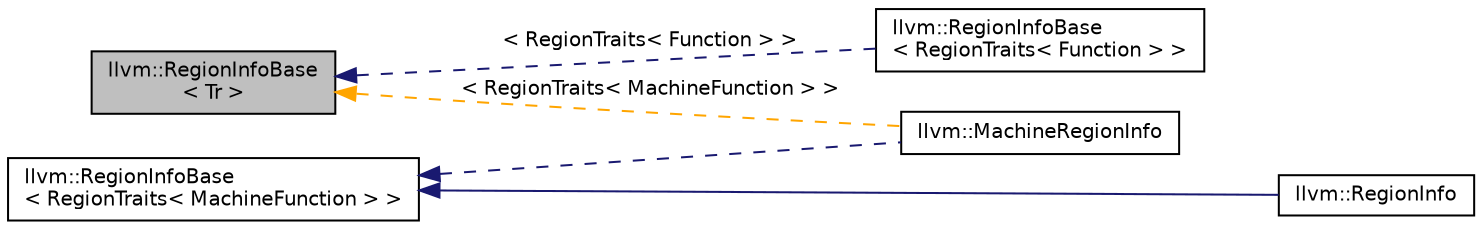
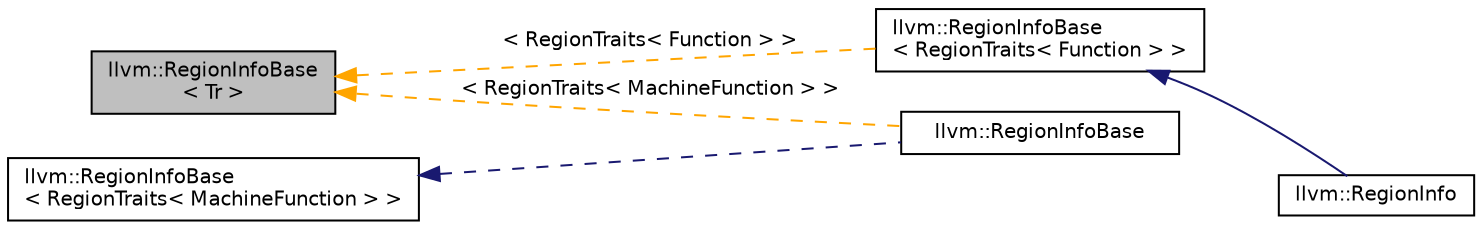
edge "llvm::RegionInfoBase < RegionTraits< Function > >" -> "llvm::RegionInfoBase < Tr >": color midnightblue -> orange
node "llvm::MachineRegionInfo": label "llvm::MachineRegionInfo" -> "llvm::RegionInfoBase"
edge "llvm::RegionInfo" -> "llvm::RegionInfoBase < RegionTraits< MachineFunction > >": now "llvm::RegionInfo" -> "llvm::RegionInfoBase < RegionTraits< Function > >"
